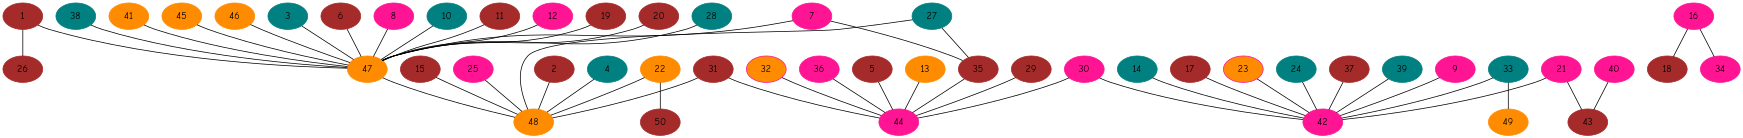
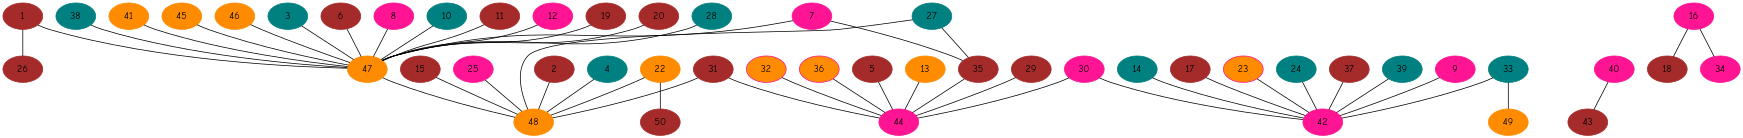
node "36": fillcolor deeppink -> darkorange
node "21": removed
